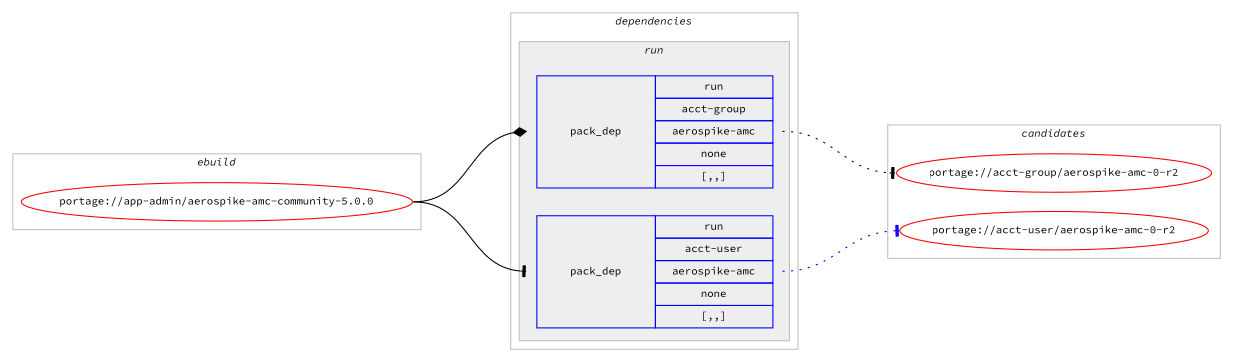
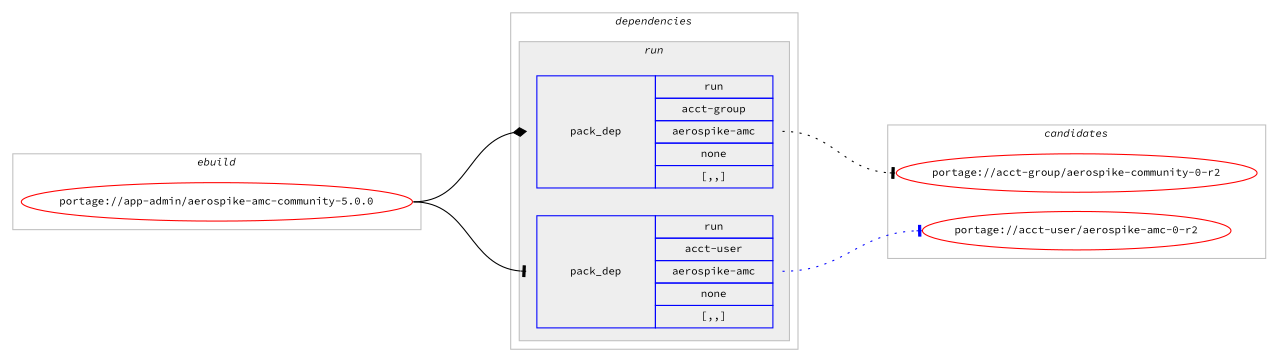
node "portage://acct-group/aerospike-amc-0-r2": label "portage://acct-group/aerospike-amc-0-r2" -> "portage://acct-group/aerospike-community-0-r2"
